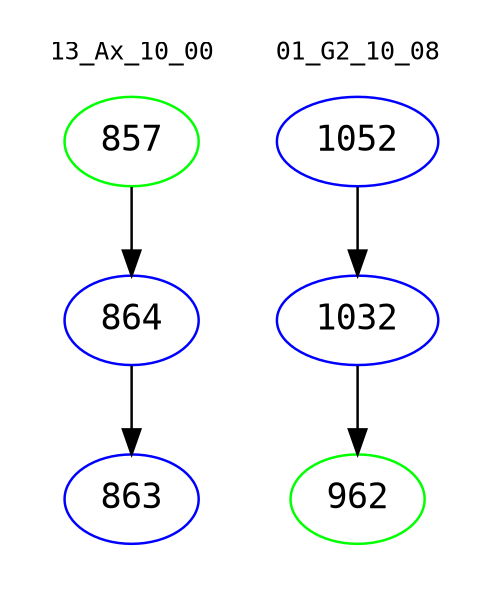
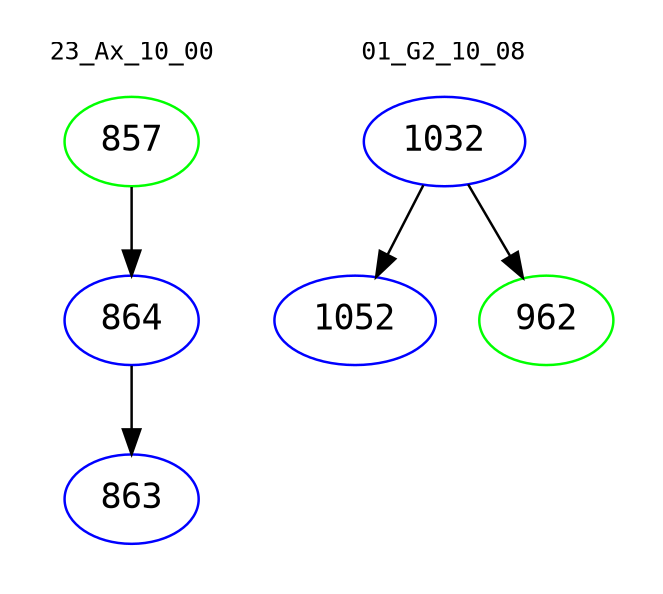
cluster "13_Ax_10_00": label "13_Ax_10_00" -> "23_Ax_10_00"
edge "1052" -> "1032": reversed
